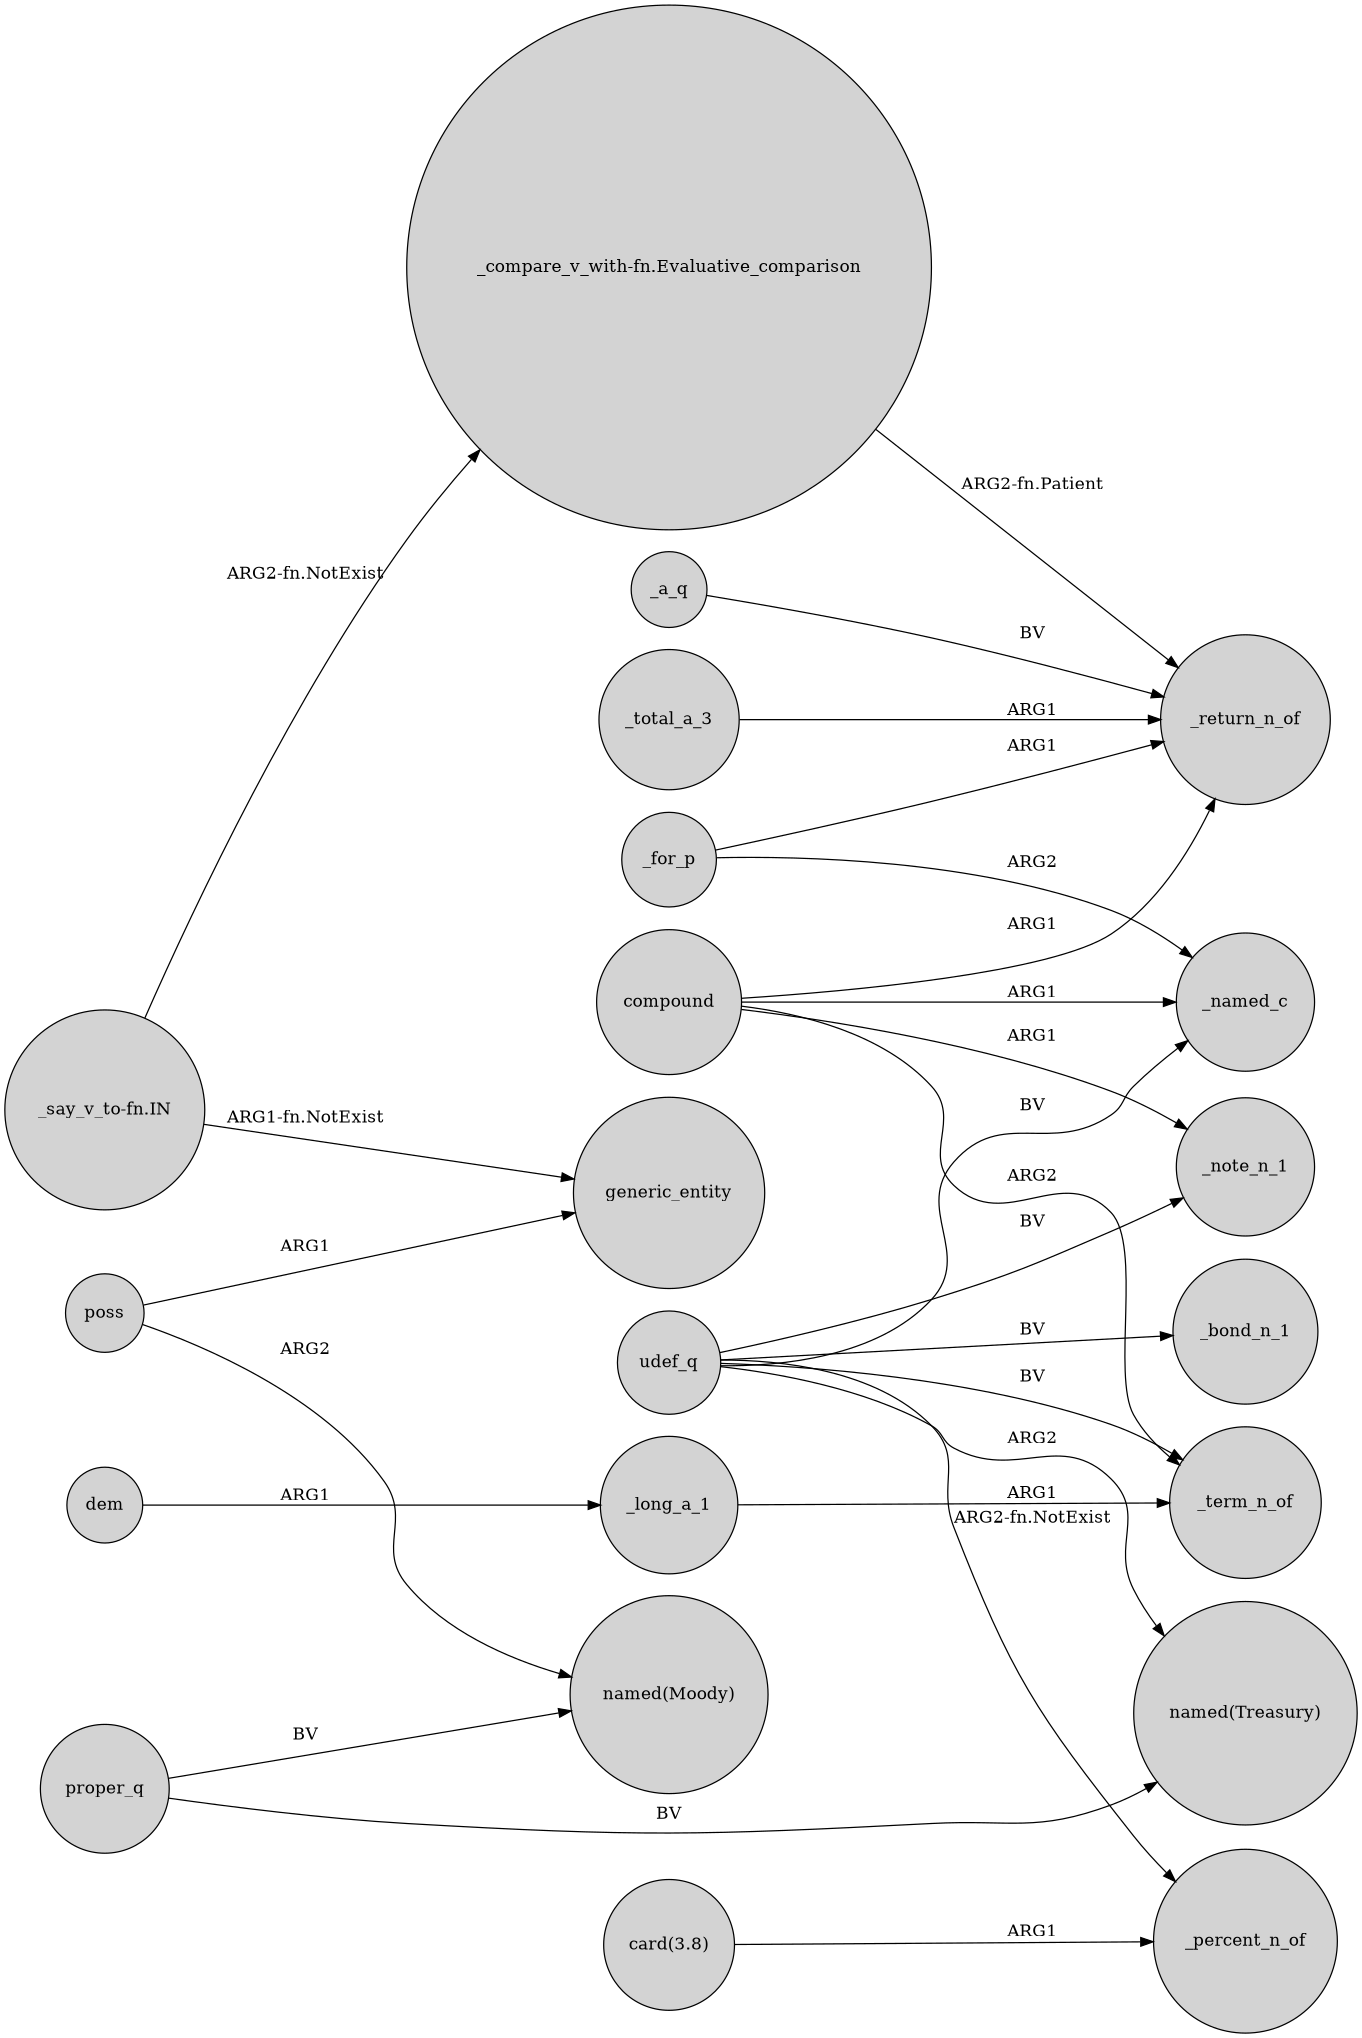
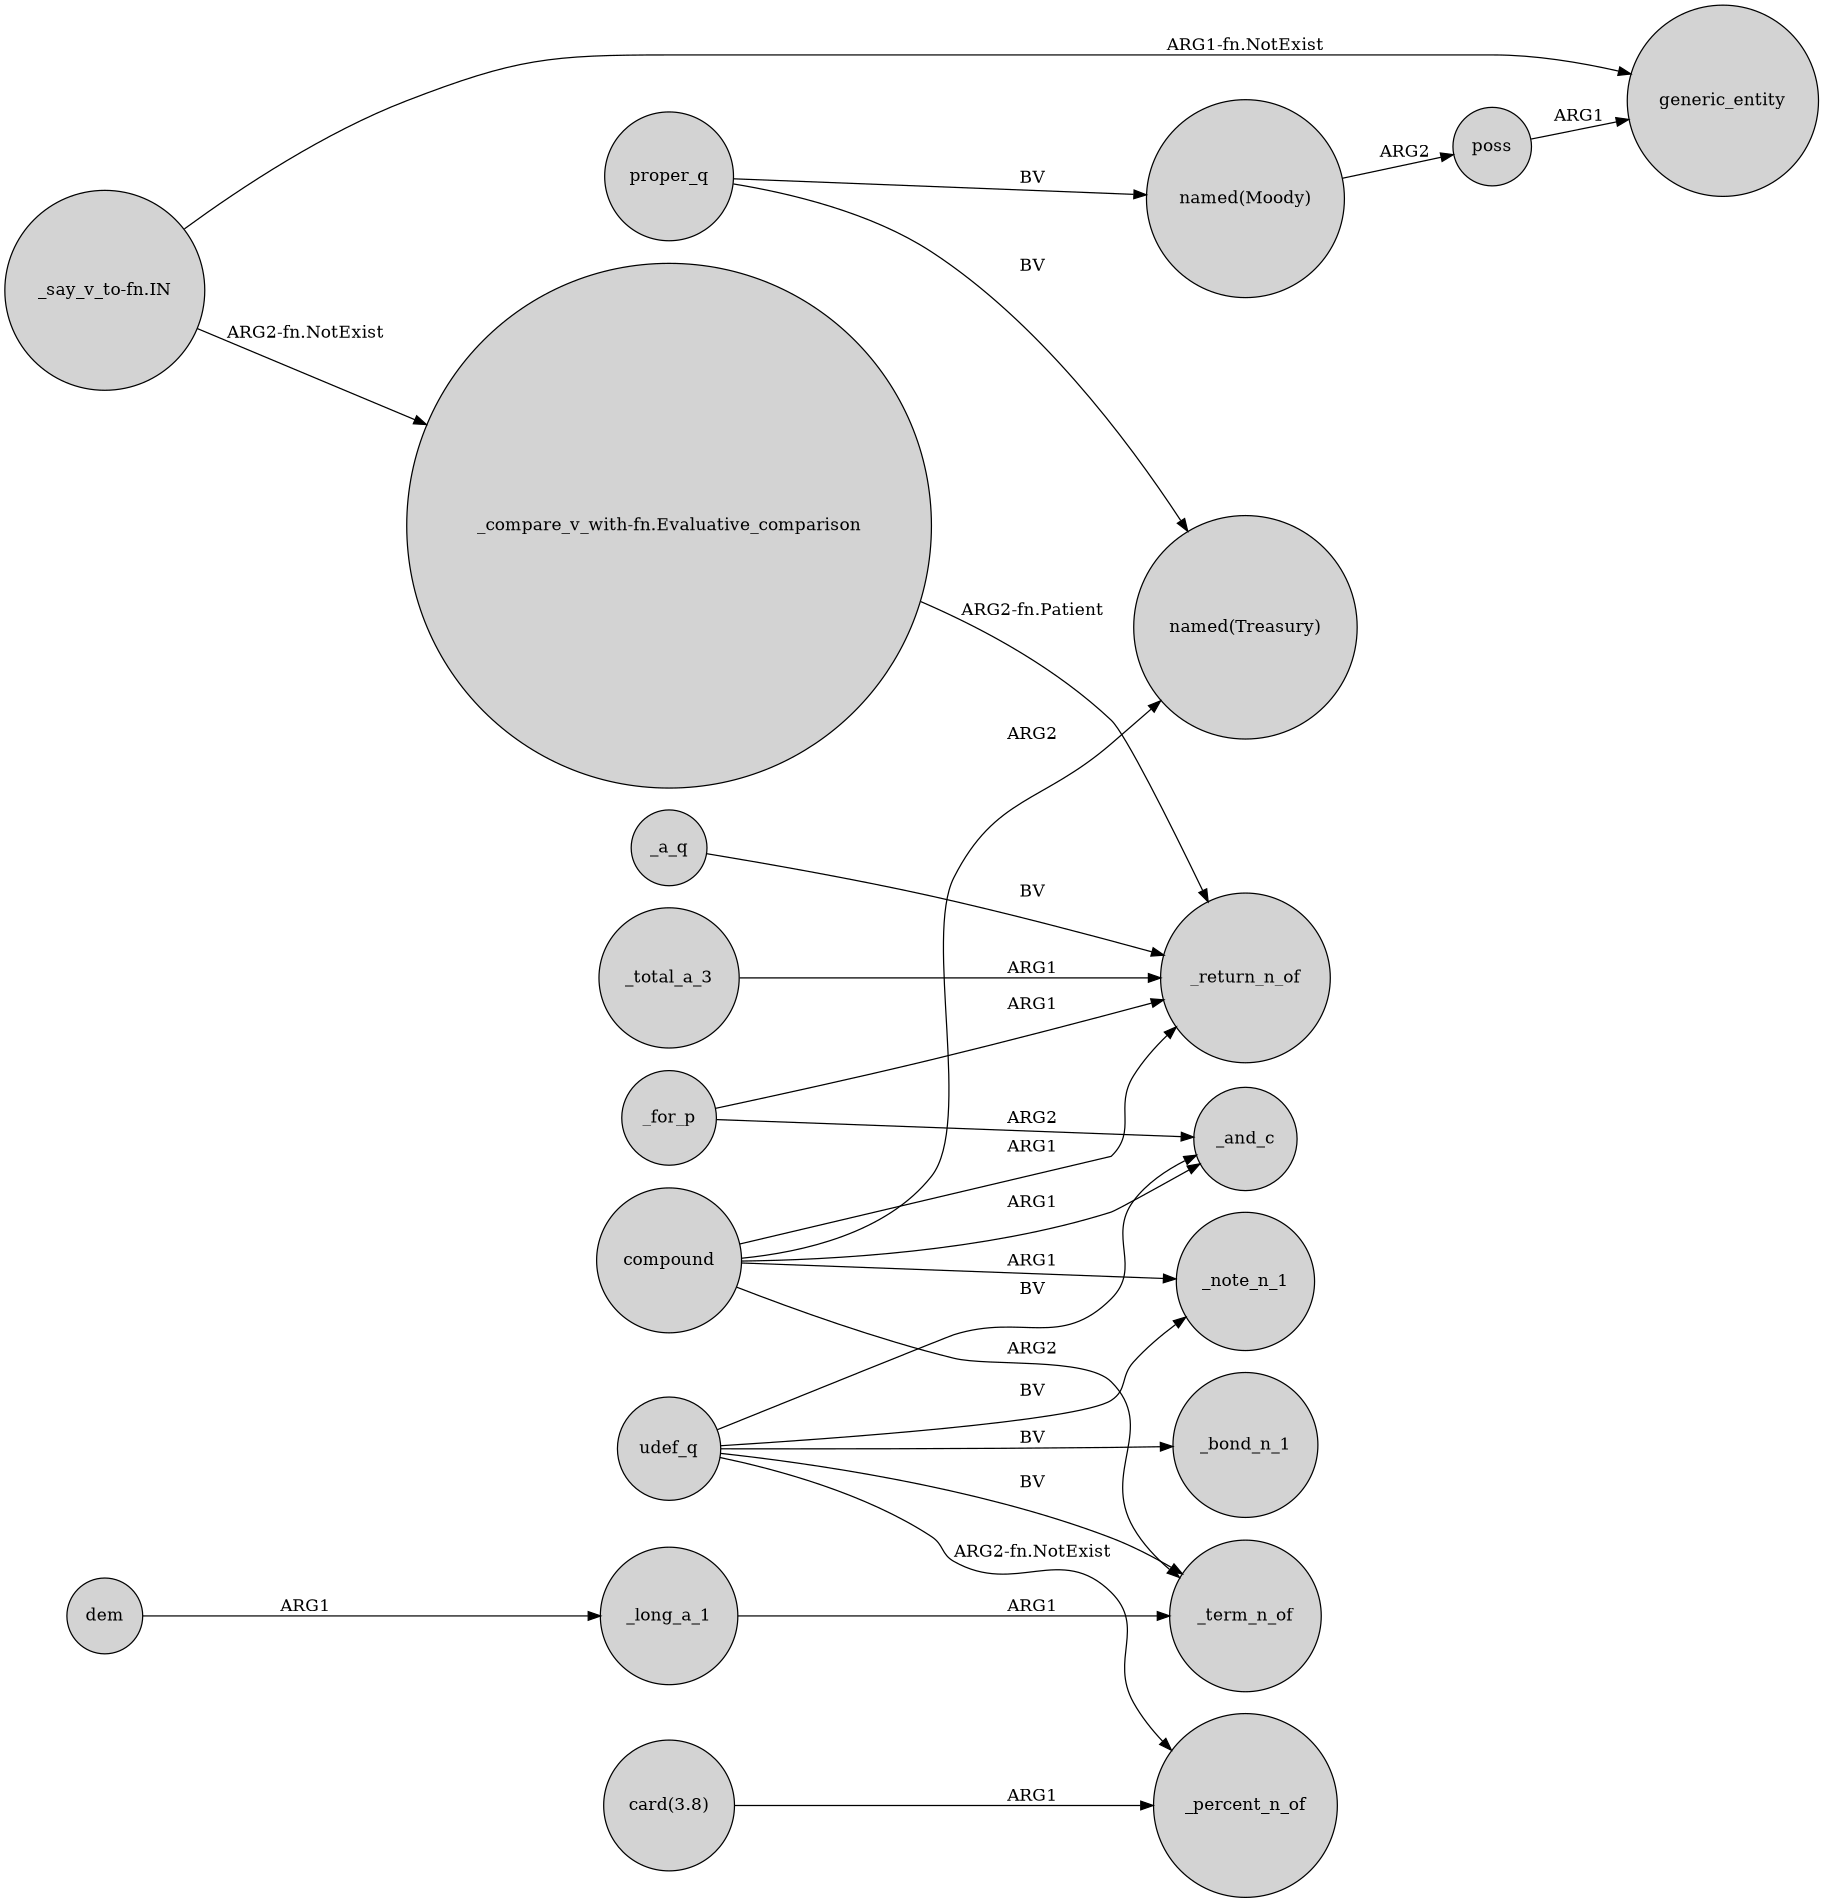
node "_named_c": label "_named_c" -> "_and_c"
edge "udef_q" -> "named(Treasury)": now "compound" -> "named(Treasury)"
edge "poss" -> "named(Moody)": reversed
